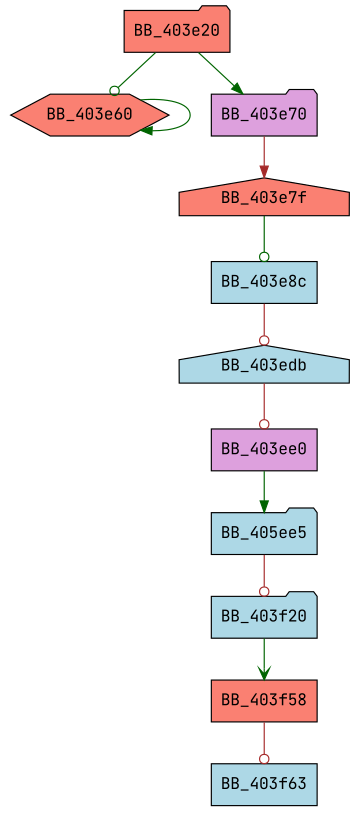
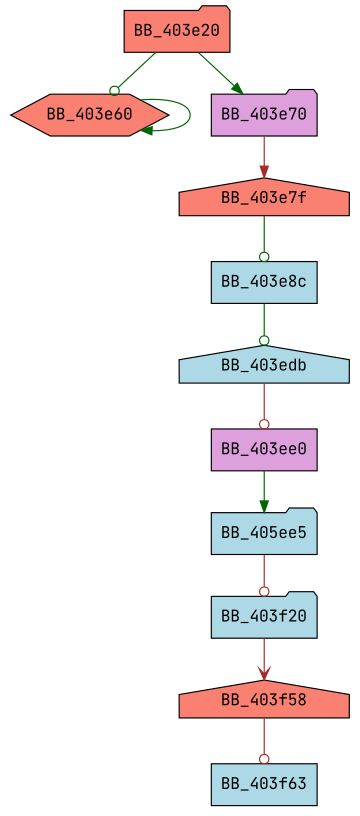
edge "BB_403e8c" -> "BB_403edb": color brown -> darkgreen
edge "BB_403f20" -> "BB_403f58": color darkgreen -> brown
node "BB_403f58": shape box -> house
